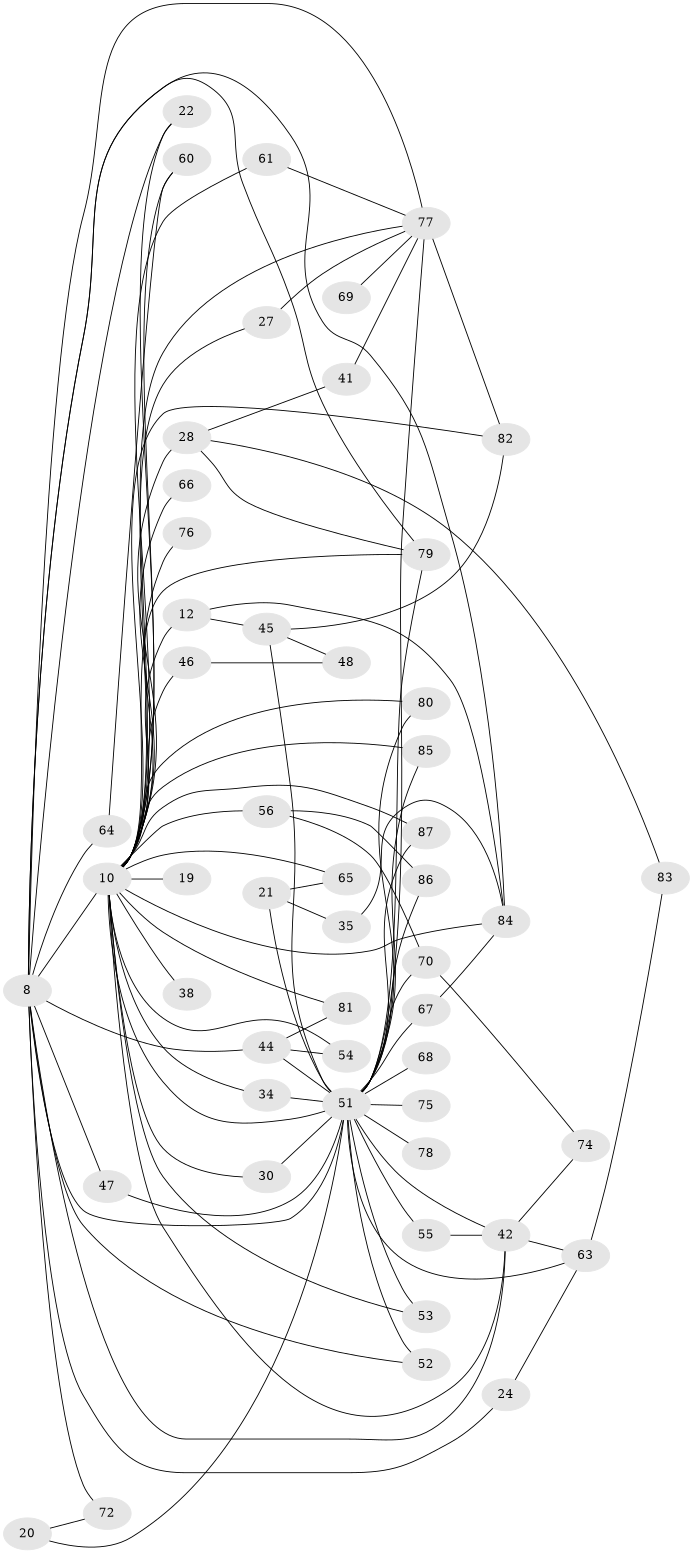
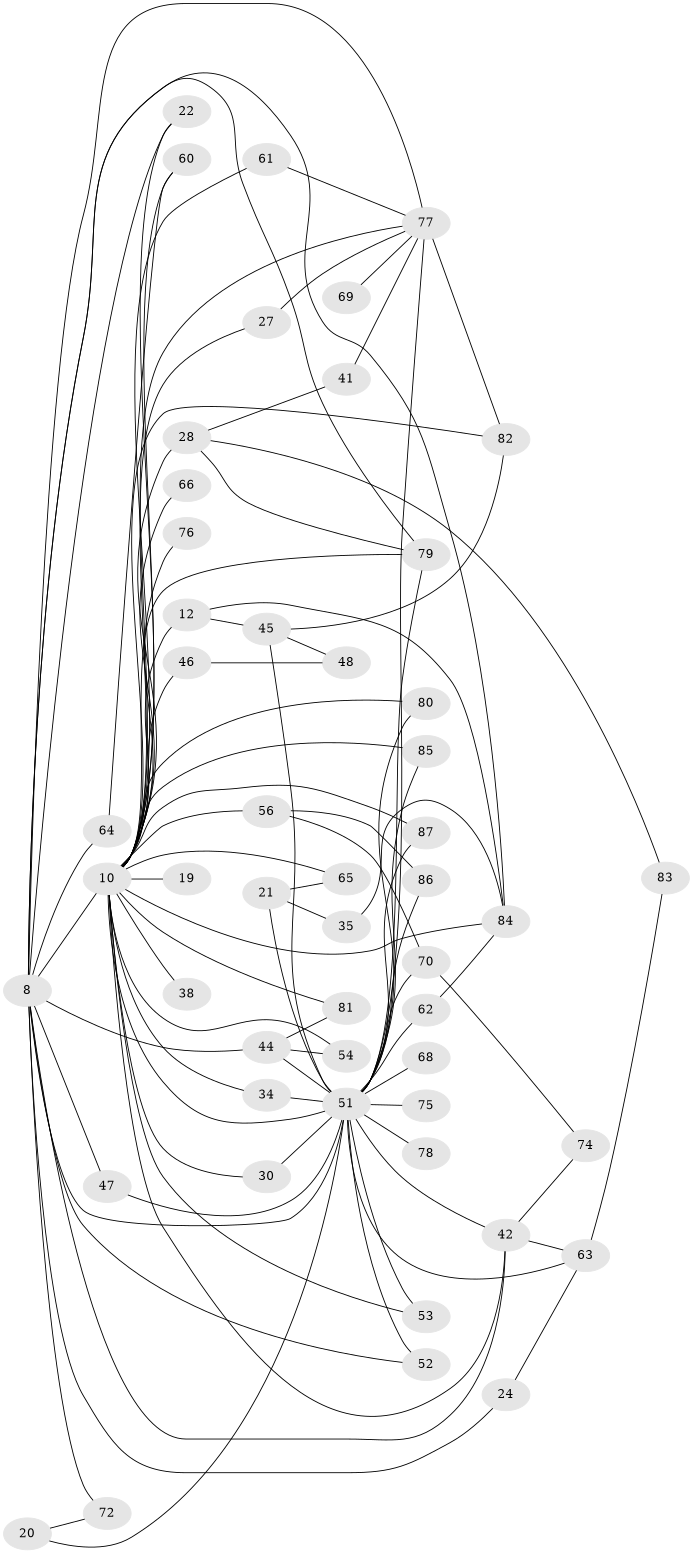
node "67": label "67" -> "62"
node "55": removed
